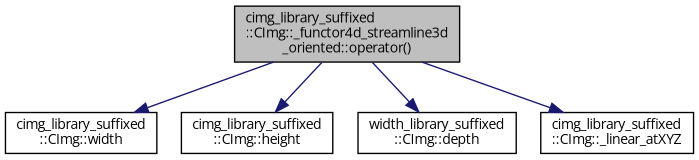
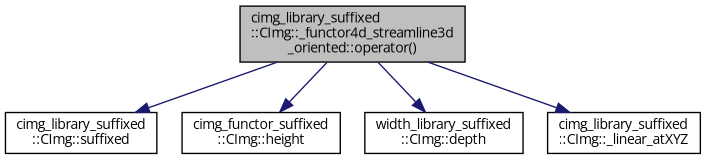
node "cimg_library_suffixed ::CImg::width": label "cimg_library_suffixed ::CImg::width" -> "cimg_library_suffixed ::CImg::suffixed"
node "cimg_library_suffixed ::CImg::height": label "cimg_library_suffixed ::CImg::height" -> "cimg_functor_suffixed ::CImg::height"
